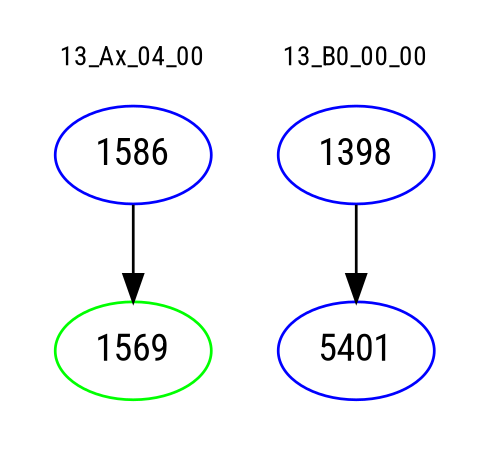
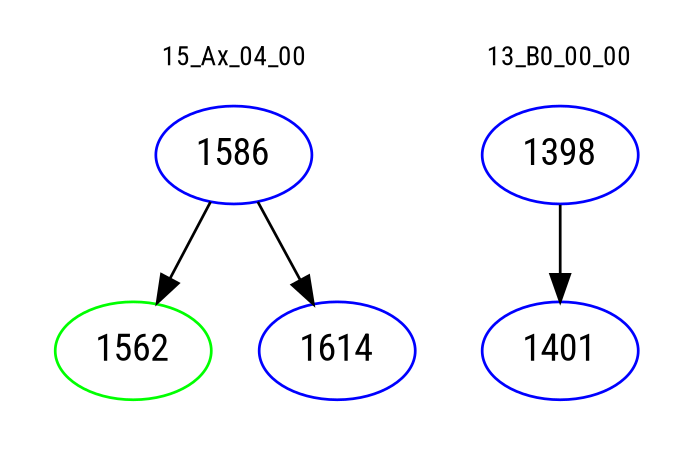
cluster "13_Ax_04_00": label "13_Ax_04_00" -> "15_Ax_04_00"
node "1569": label "1569" -> "1562"
node "1614": added
node "5401": label "5401" -> "1401"
